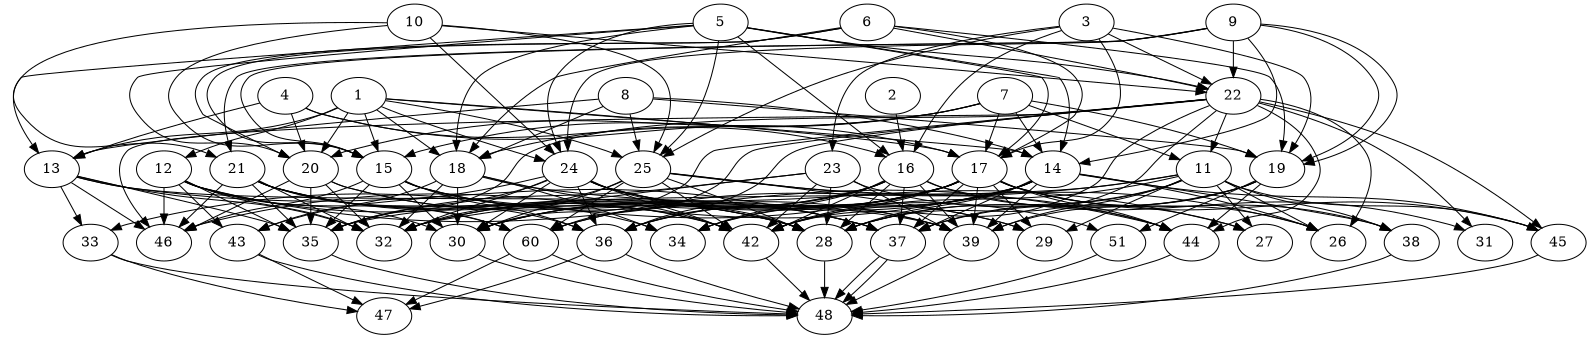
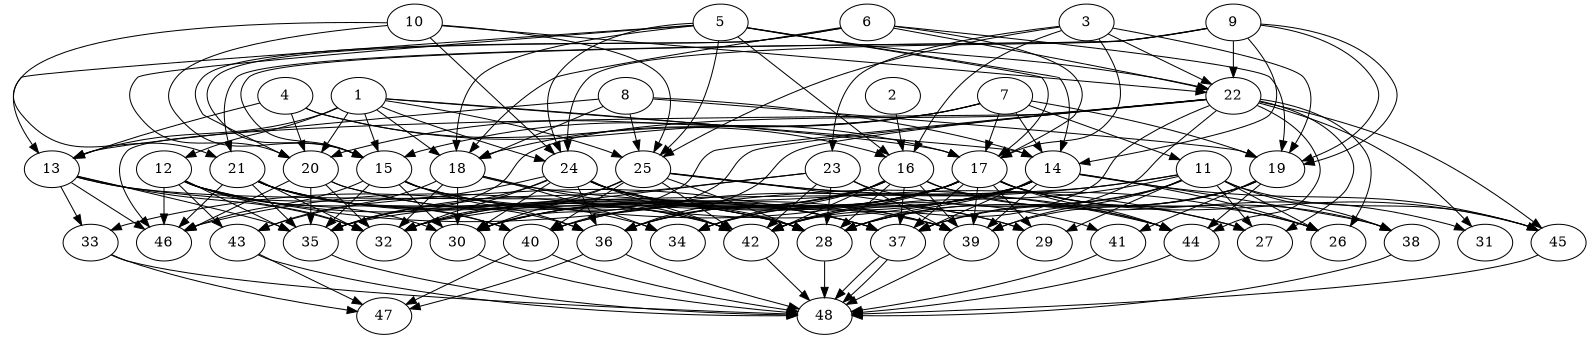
edge "22" -> "11": now "22" -> "27"
node "60": label "60" -> "40"
node "51": label "51" -> "41"
